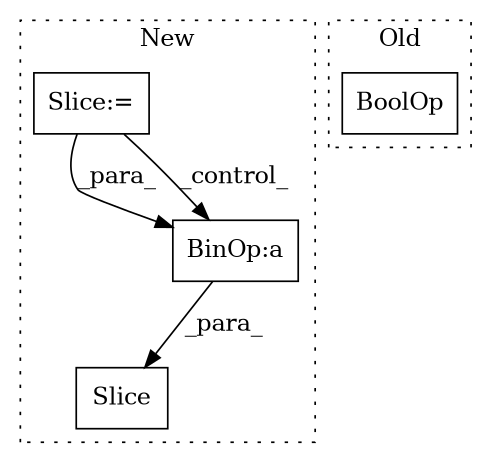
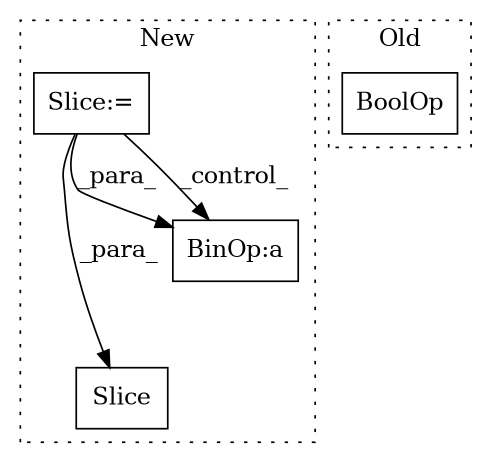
edge "BinOp:a" -> "Slice": now "Slice:=" -> "Slice"
